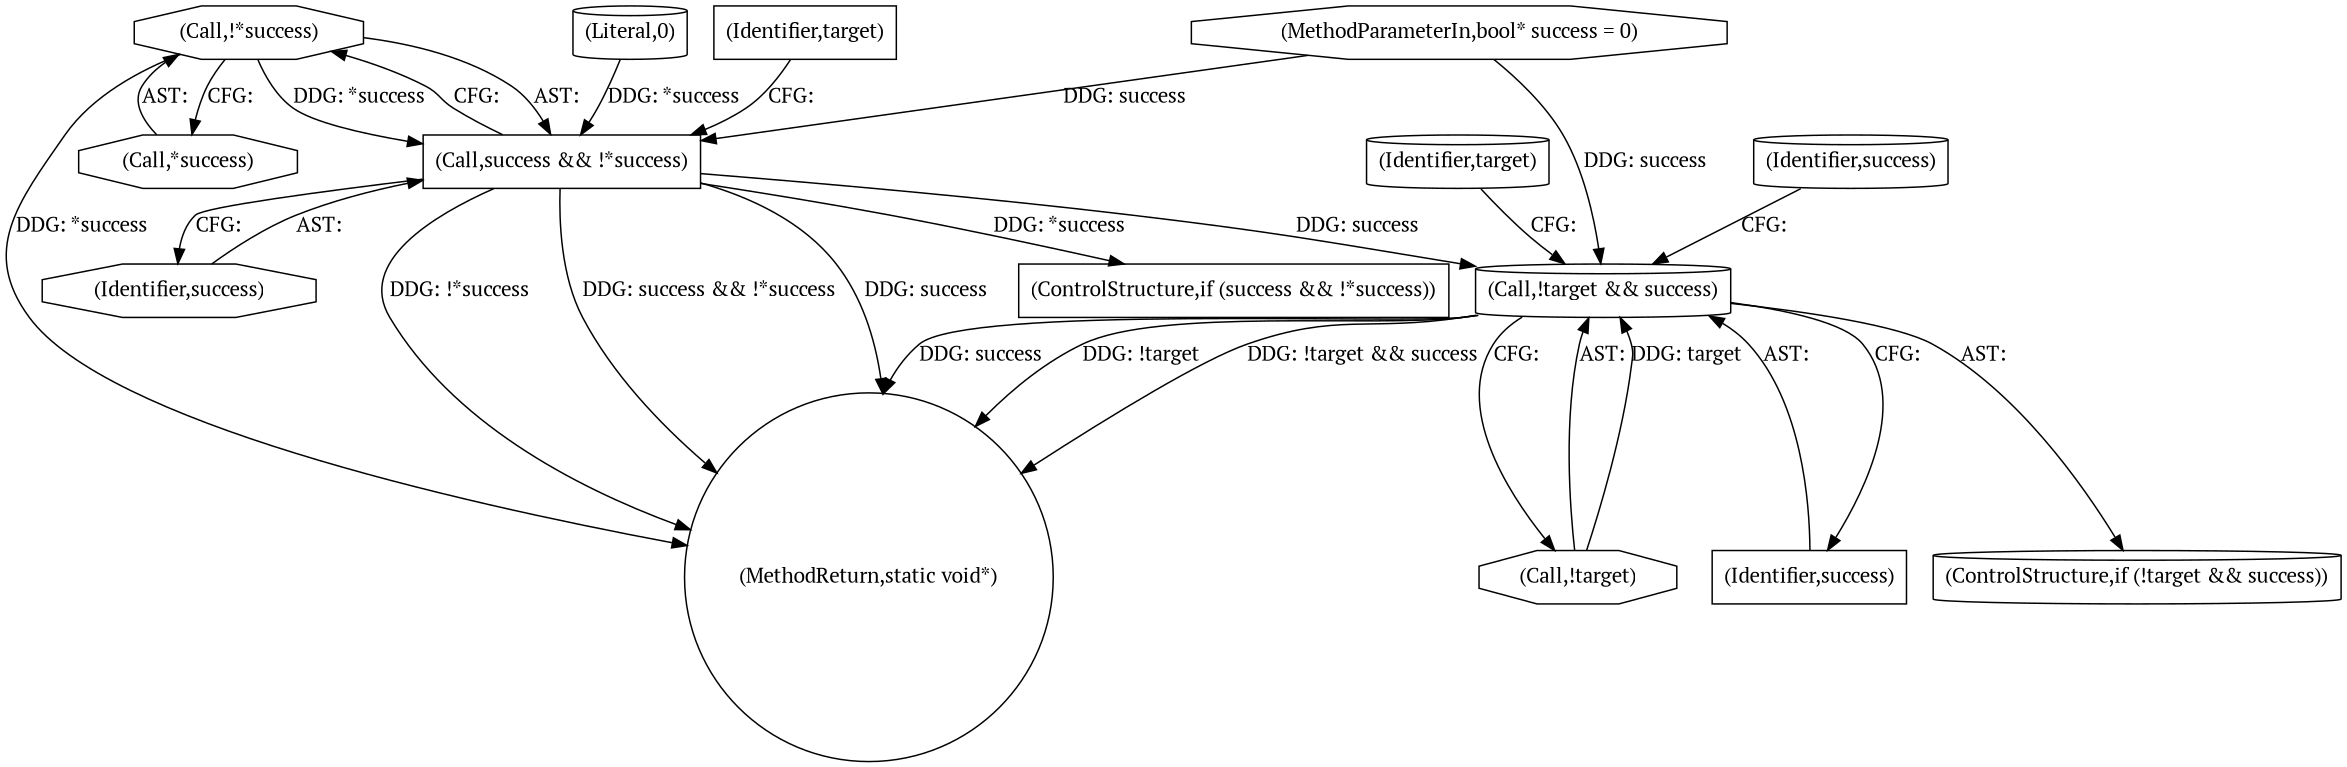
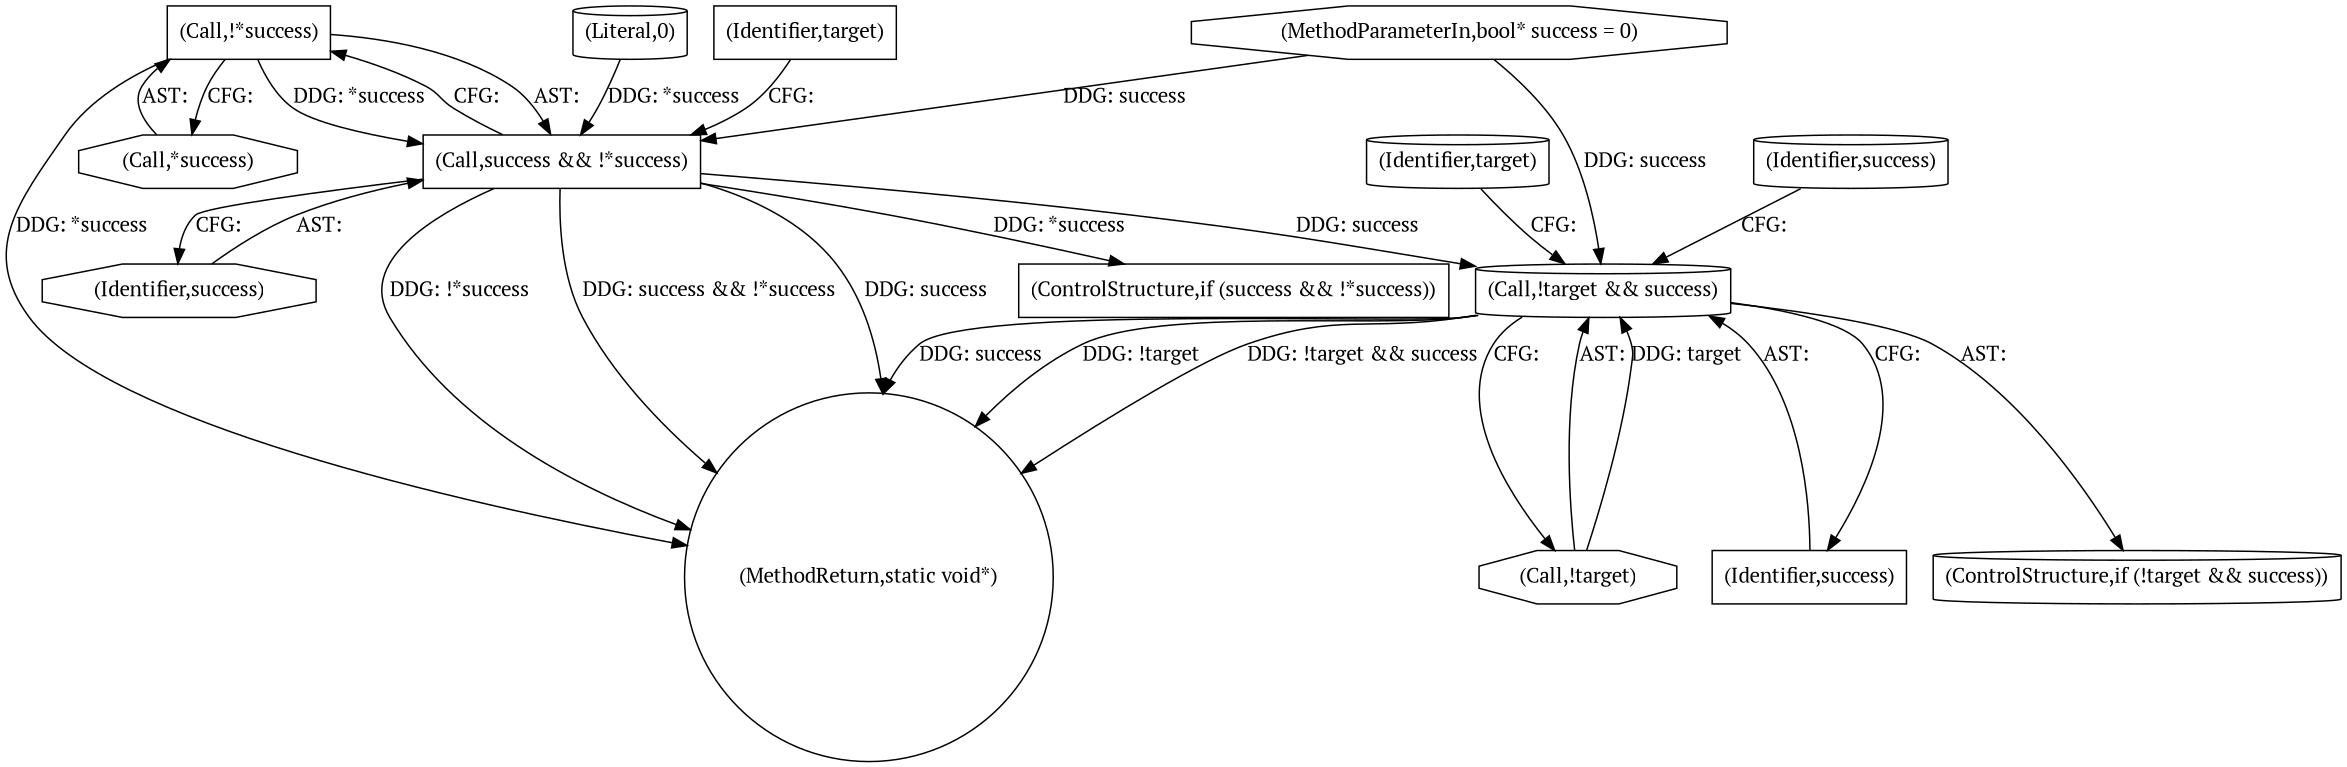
node "(Call,!*success)": shape octagon -> box
